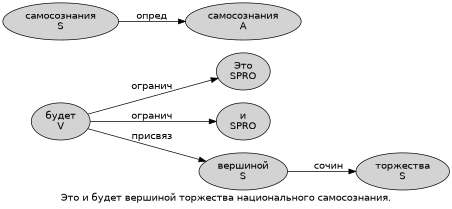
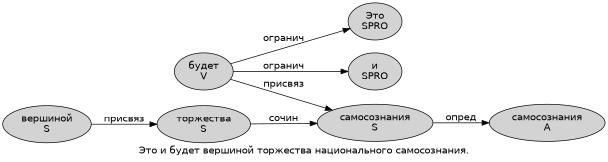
edge "торжества S" -> "самосознания S": added, label "сочин"
edge "будет V" -> "вершиной S": now "будет V" -> "самосознания S"
edge "вершиной S" -> "торжества S": label "сочин" -> "присвяз"
